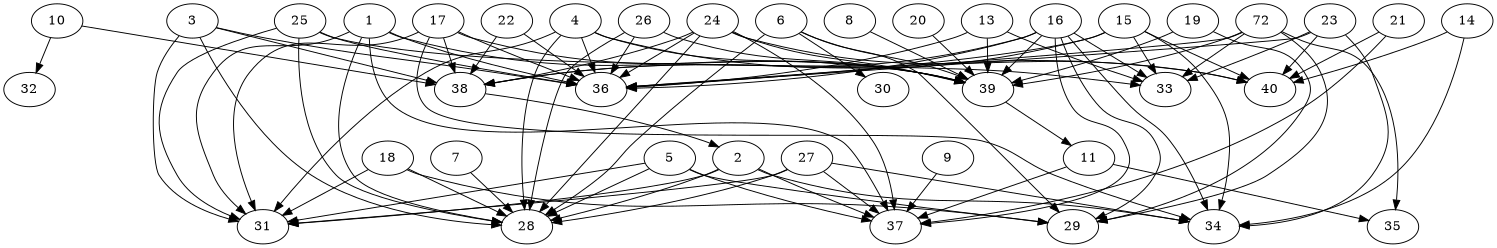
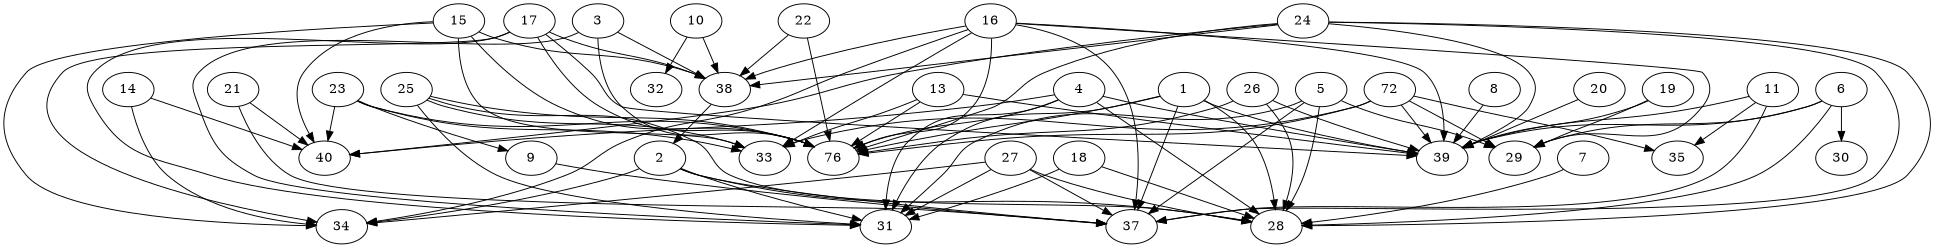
node "36": label "36" -> "76"
edge "39" -> "11": reversed
edge "23" -> "34": now "23" -> "9"
edge "3" -> "28": removed
edge "18" -> "29": removed
